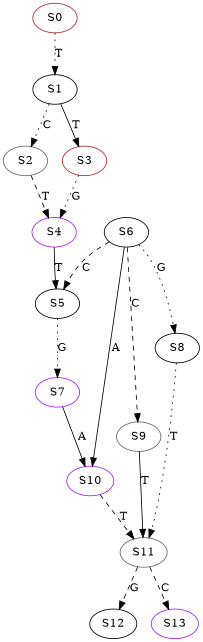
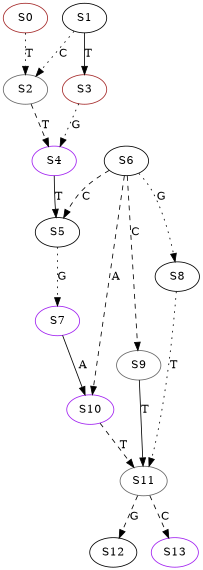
edge "S0" -> "S1": now "S0" -> "S2"
edge "S6" -> "S10": style solid -> dashed
